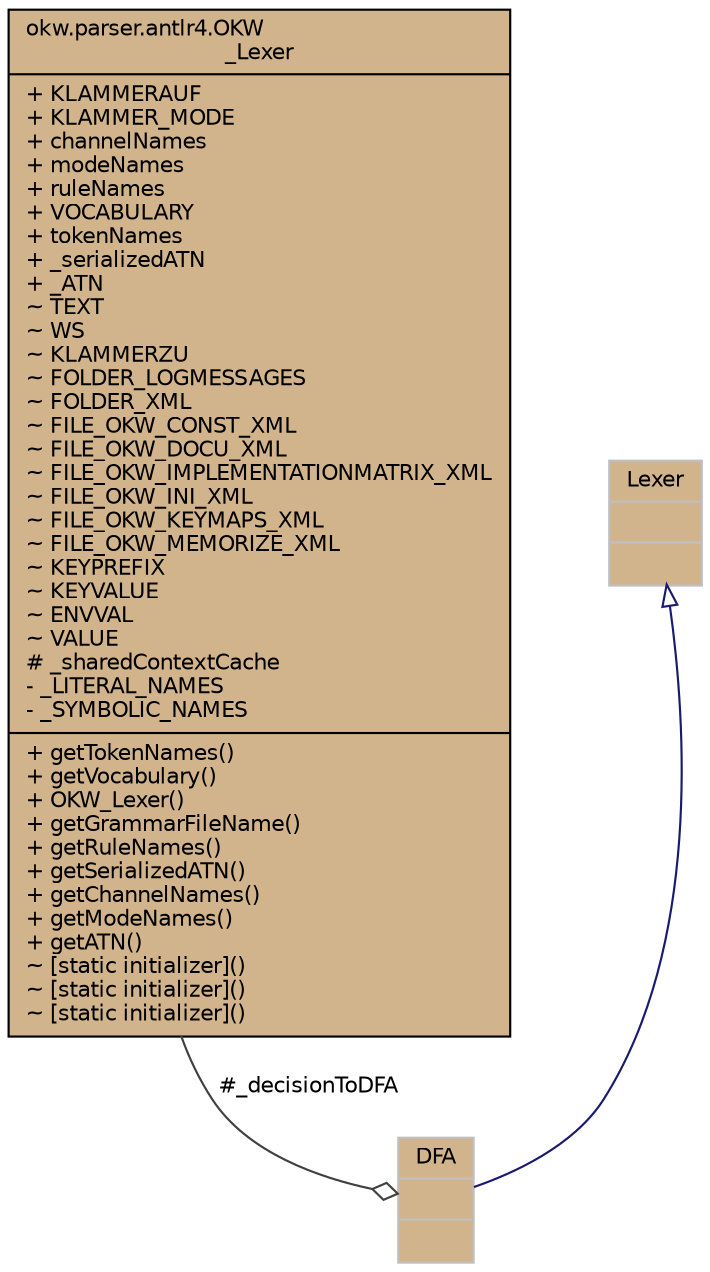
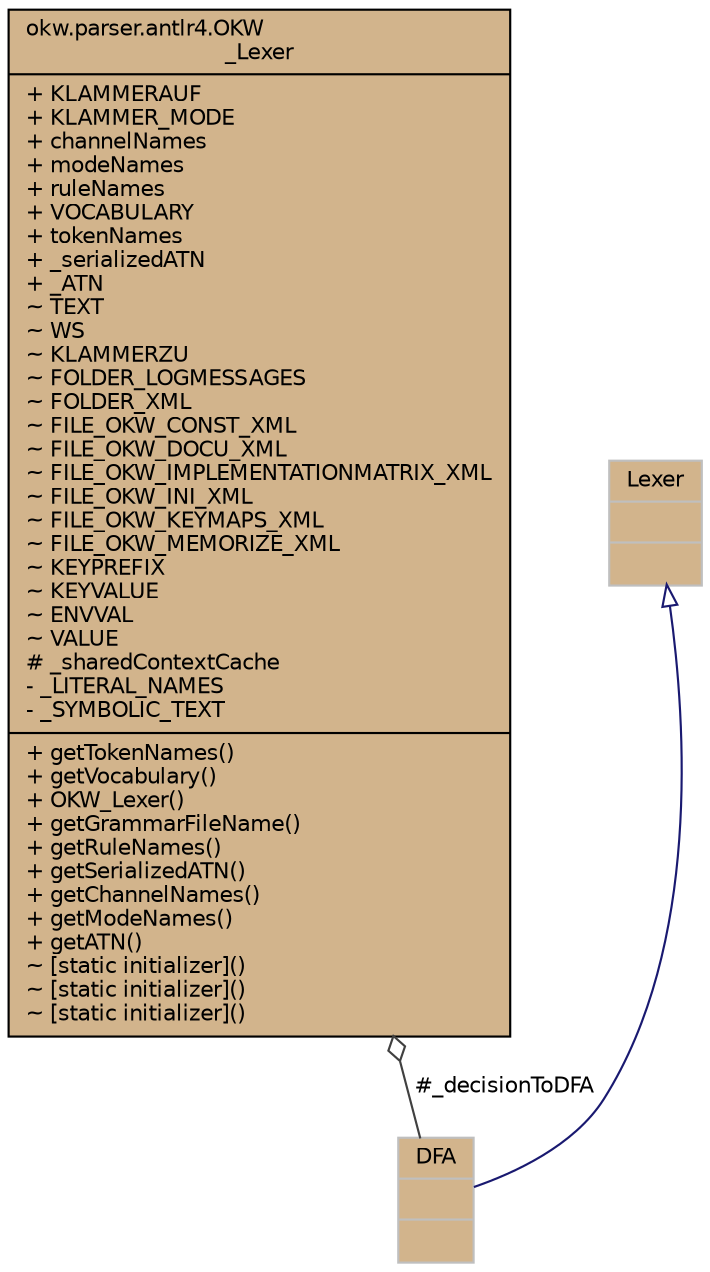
node "okw.parser.antlr4.OKW": text "- _SYMBOLIC_NAMES" -> "- _SYMBOLIC_TEXT"
edge "okw.parser.antlr4.OKW" -> "DFA": reversed
